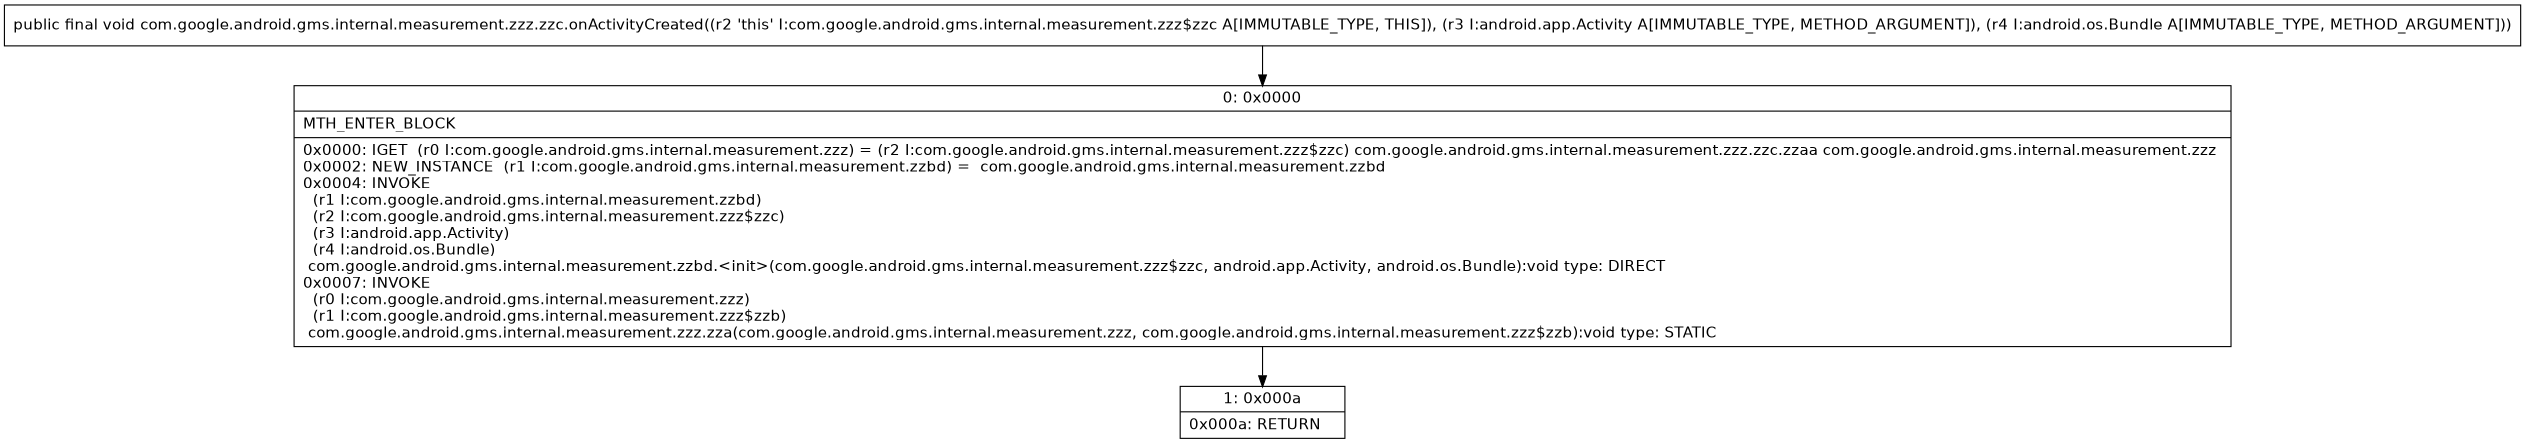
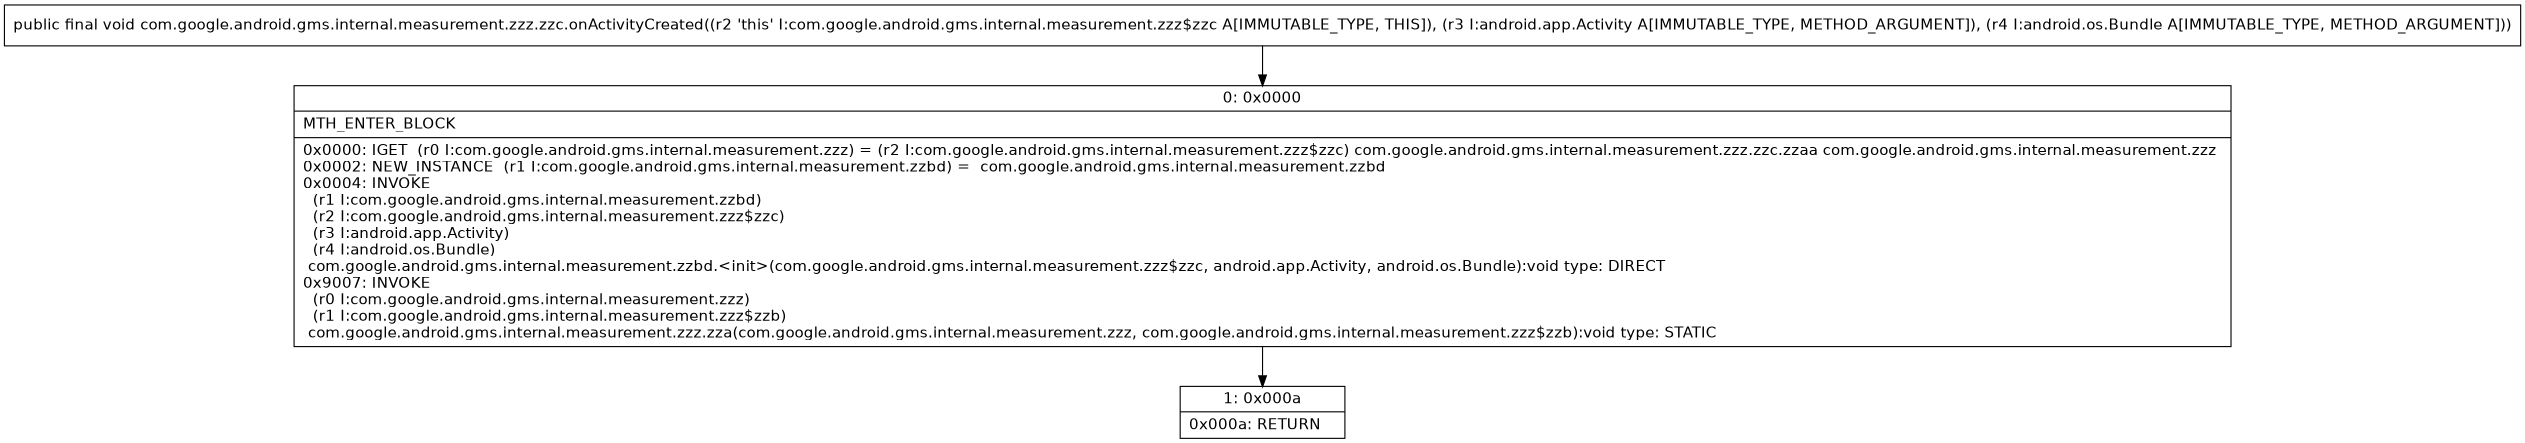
node "0: 0x0000": text "0x0007: INVOKE" -> "0x9007: INVOKE"
